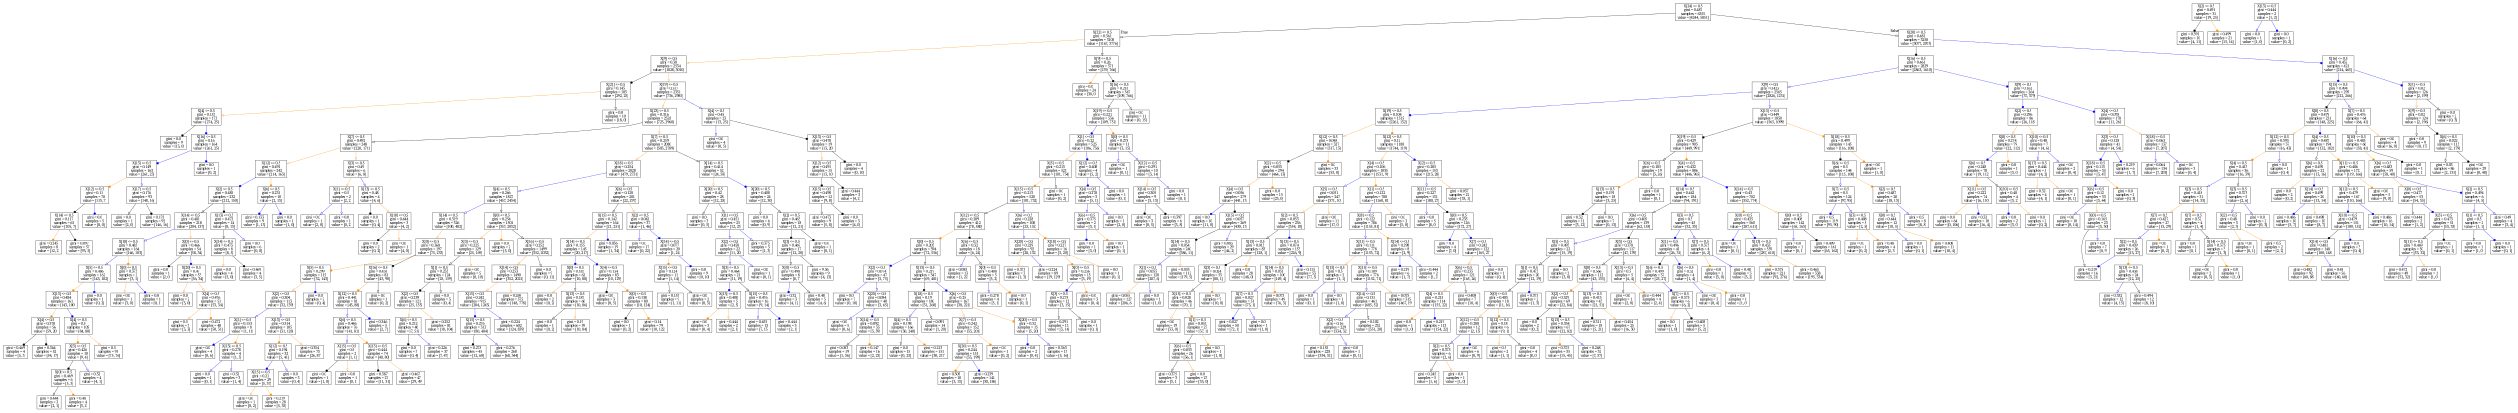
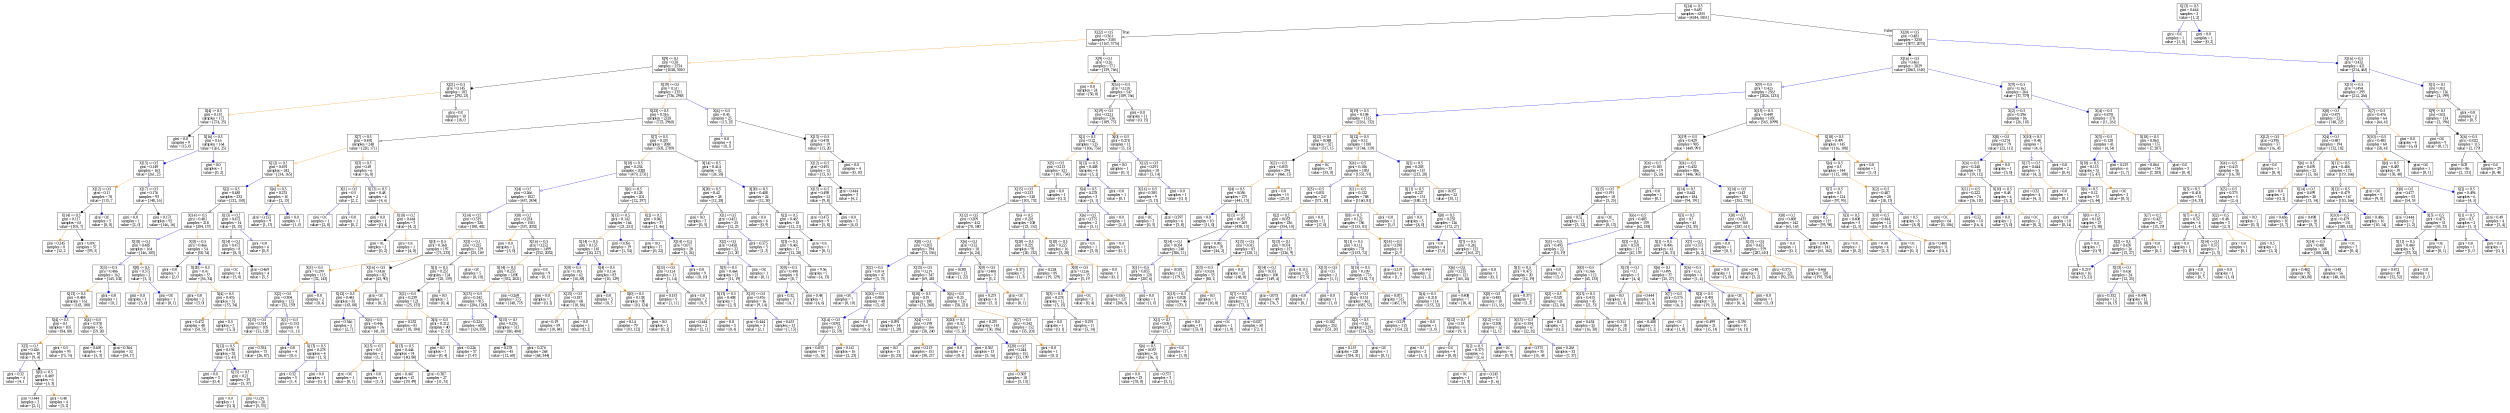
edge "X[14] <= 0.5 gini = 0.43 samples = 702 value = [352, 774]" -> "X[0] <= 0.5 gini = 0.435 samples = 560 value = [287, 611]": color darkorange -> blue
edge "X[0] <= 0.5 gini = 0.254 samples = 1501 value = [357, 2032]" -> "X[3] <= 0.5 gini = 0.225 samples = 129 value = [25, 169]": now "X[14] <= 0.5 gini = 0.319 samples = 326 value = [100, 402]" -> "X[3] <= 0.5 gini = 0.225 samples = 129 value = [25, 169]"
edge "X[6] <= 0.5 gini = 0.499 samples = 37 value = [25, 27]" -> "X[2] <= 0.5 gini = 0.491 samples = 31 value = [19, 25]": added
edge "X[13] <= 0.5 gini = 0.413 samples = 43 value = [21, 51]" -> "gini = 0.311 samples = 18 value = [5, 21]": arrowhead dot -> onormal
edge "X[20] <= 0.5 gini = 0.244 samples = 151 value = [33, 199]" -> "gini = 0.239 samples = 141 value = [30, 186]": reversed
